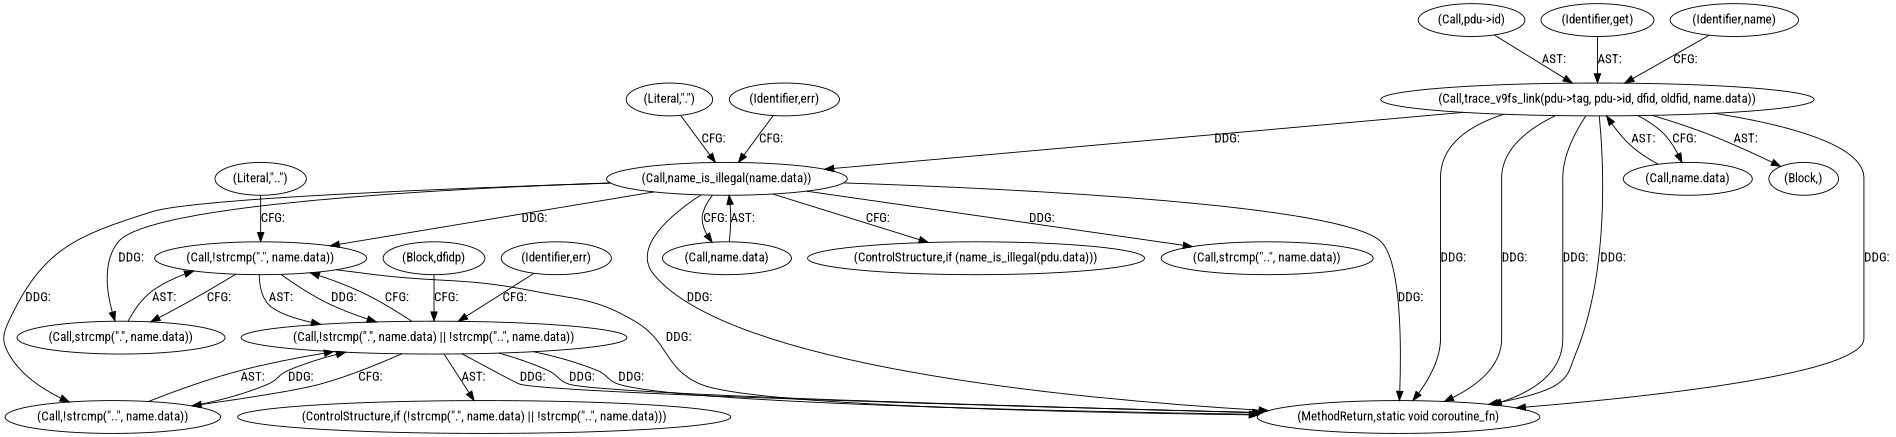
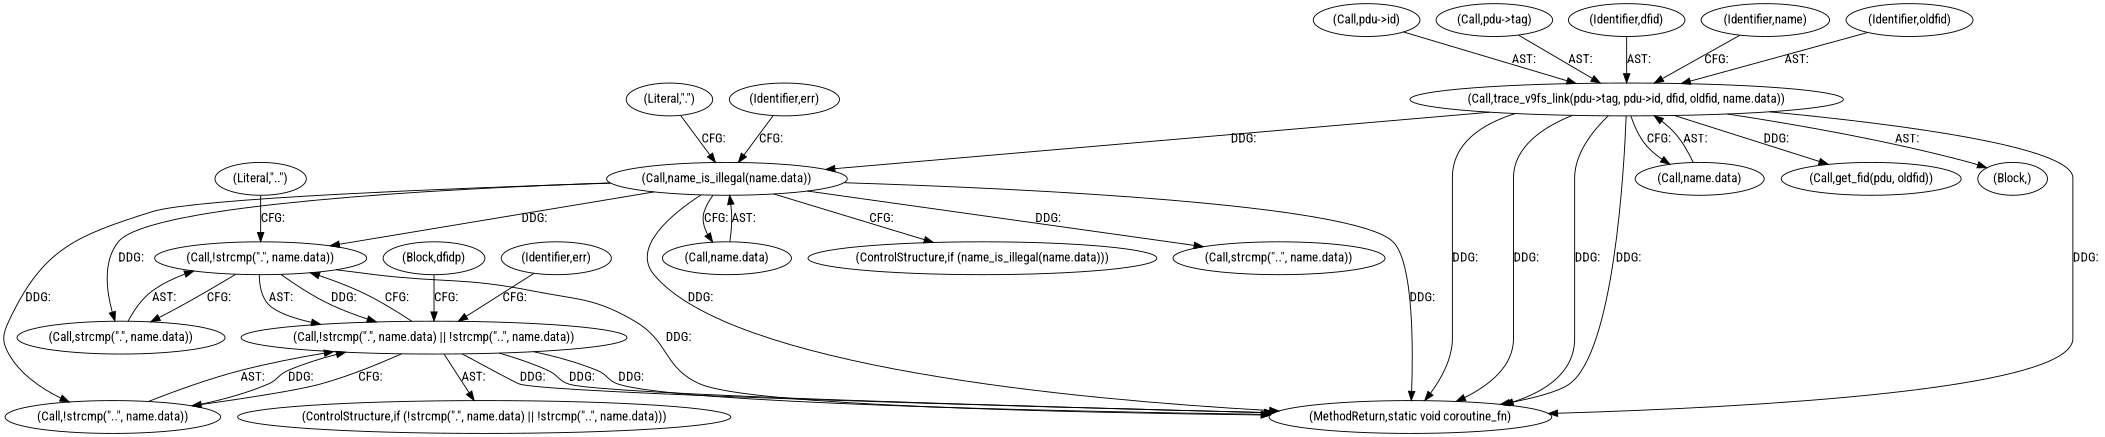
node "(Call,pdu->tag)": added
node "(Identifier,get)": label "(Identifier,get)" -> "(Identifier,dfid)"
node "(Identifier,oldfid)": added
node "(Call,get_fid(pdu, oldfid))": added
node "(ControlStructure,if (name_is_illegal(pdu.data)))": label "(ControlStructure,if (name_is_illegal(pdu.data)))" -> "(ControlStructure,if (name_is_illegal(name.data)))"
